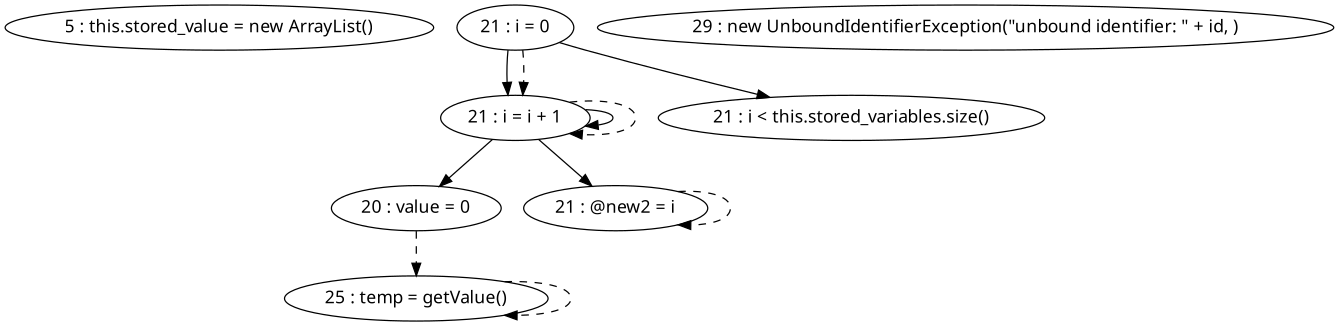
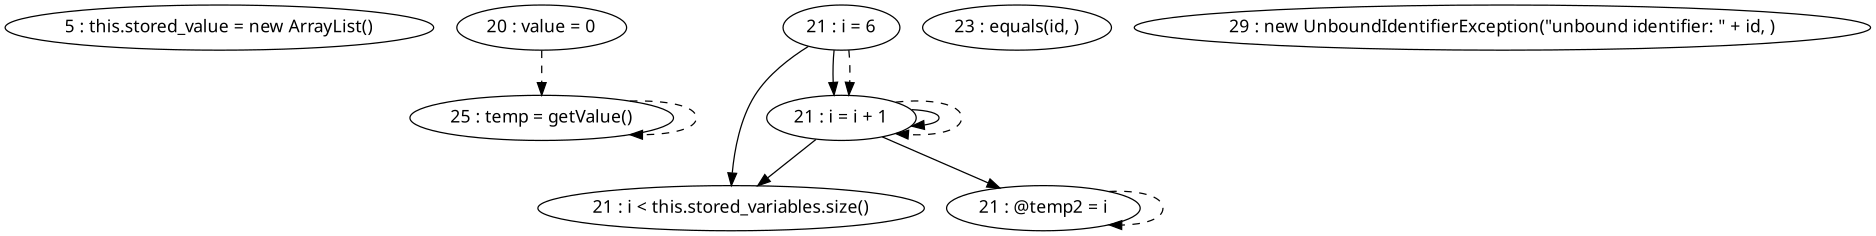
node "21 : i = 0": label "21 : i = 0" -> "21 : i = 6"
node "23 : equals(id, )": added
edge "21 : i = i + 1" -> "20 : value = 0": now "21 : i = i + 1" -> "21 : i < this.stored_variables.size()"
node "21 : @new2 = i": label "21 : @new2 = i" -> "21 : @temp2 = i"
